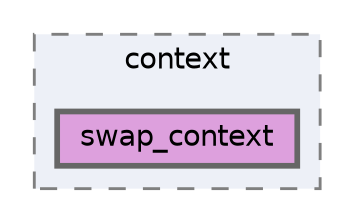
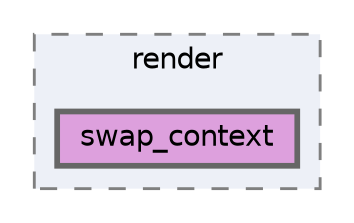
cluster "context": label "context" -> "render"
